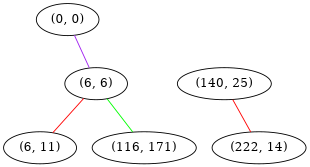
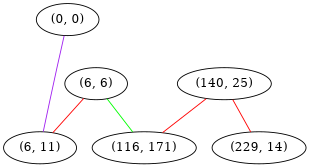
edge "(0, 0)" -- "(6, 6)": now "(0, 0)" -- "(6, 11)"
edge "(140, 25)" -- "(116, 171)": added
node "(222, 14)": label "(222, 14)" -> "(229, 14)"
